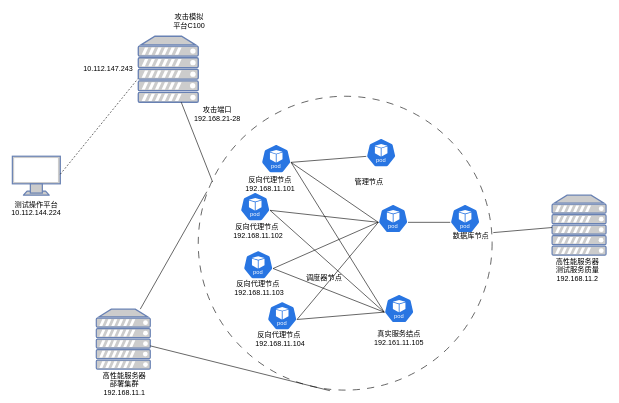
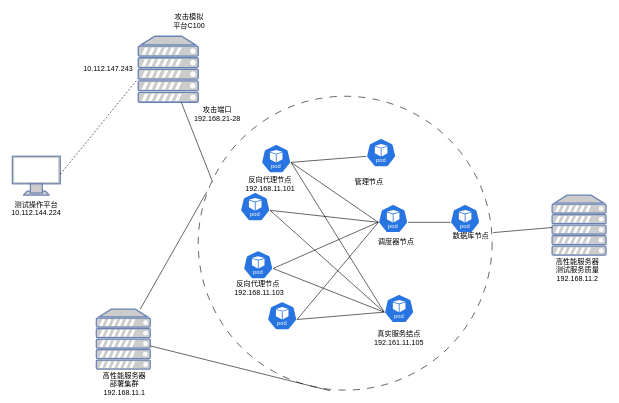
node "反向代理节点 192.168.11.102": removed
node "调度器节点": moved (324, 278) -> (396, 242)
node "反向代理节点 192.168.11.104": removed
